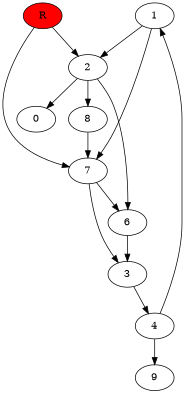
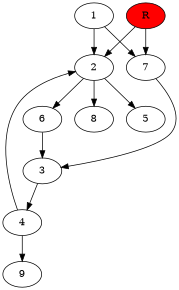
node "0": label "0" -> "5"
edge "8" -> "7": removed
edge "4" -> "1": now "4" -> "2"
edge "7" -> "6": removed
